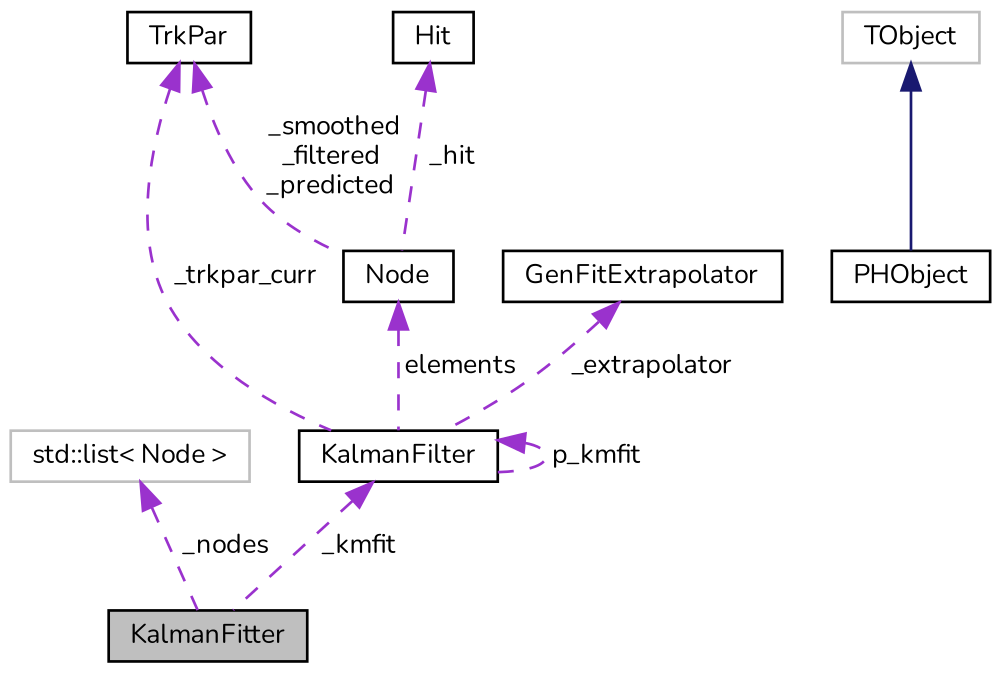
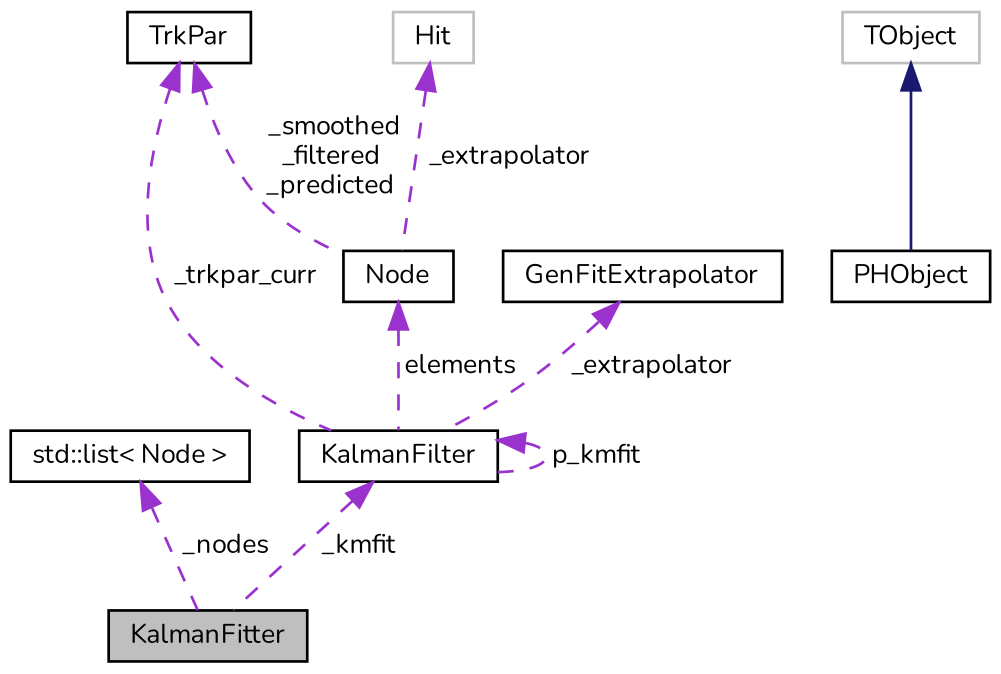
node "Hit": color black -> grey75
edge "Node" -> "Hit": label " _hit" -> " _extrapolator"
node "std::list< Node >": color grey75 -> black
